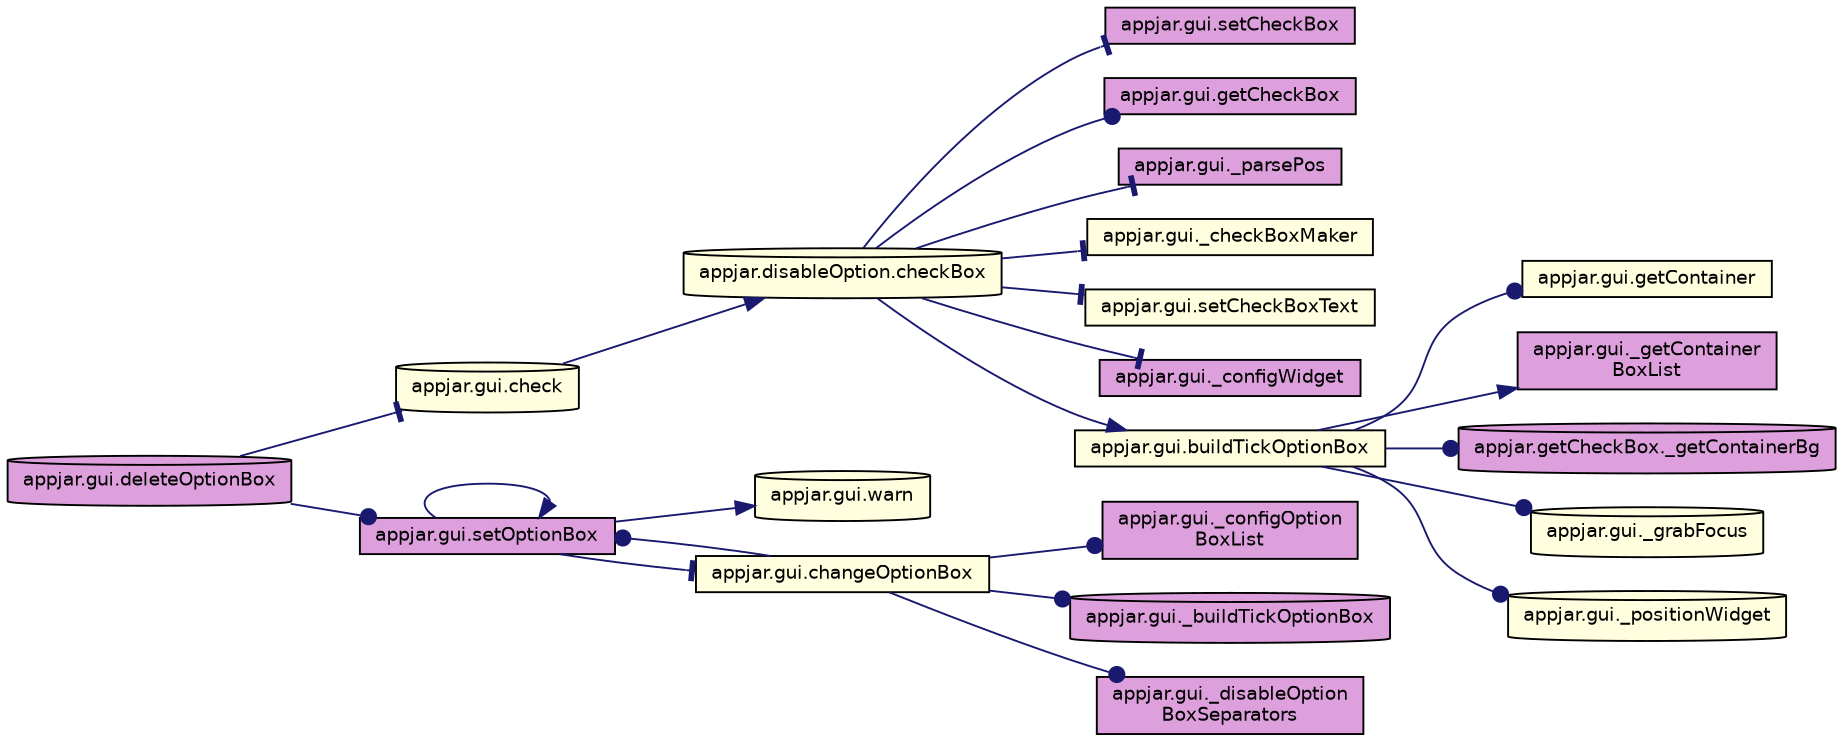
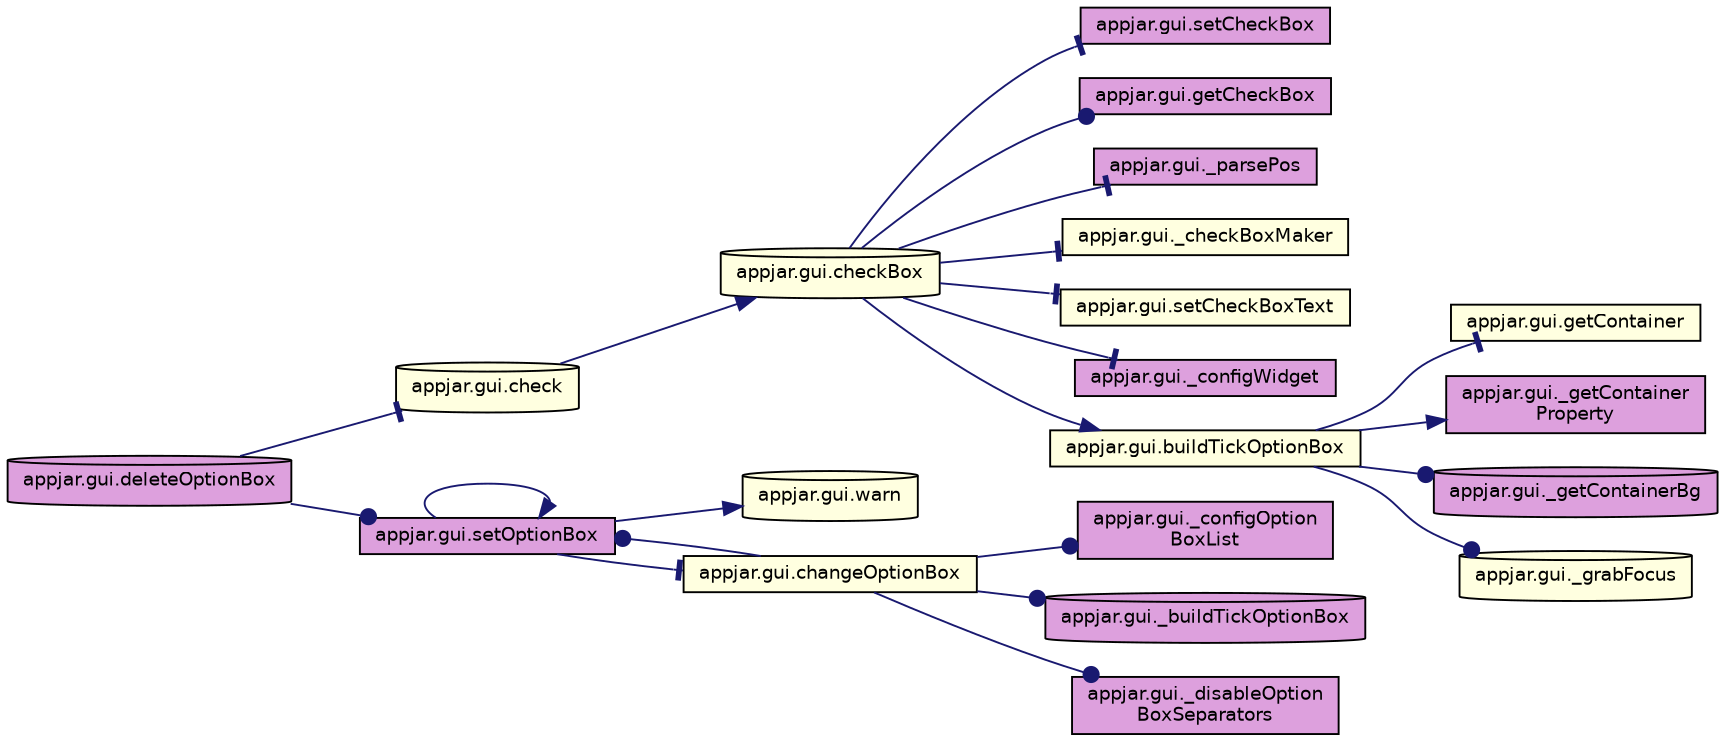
node "appjar.disableOption.checkBox": label "appjar.disableOption.checkBox" -> "appjar.gui.checkBox"
edge "appjar.gui.buildTickOptionBox" -> "appjar.gui.getContainer": arrowhead dot -> tee
node "appjar.gui._getContainer BoxList": label "appjar.gui._getContainer BoxList" -> "appjar.gui._getContainer Property"
node "appjar.getCheckBox._getContainerBg": label "appjar.getCheckBox._getContainerBg" -> "appjar.gui._getContainerBg"
node "appjar.gui._positionWidget": removed
